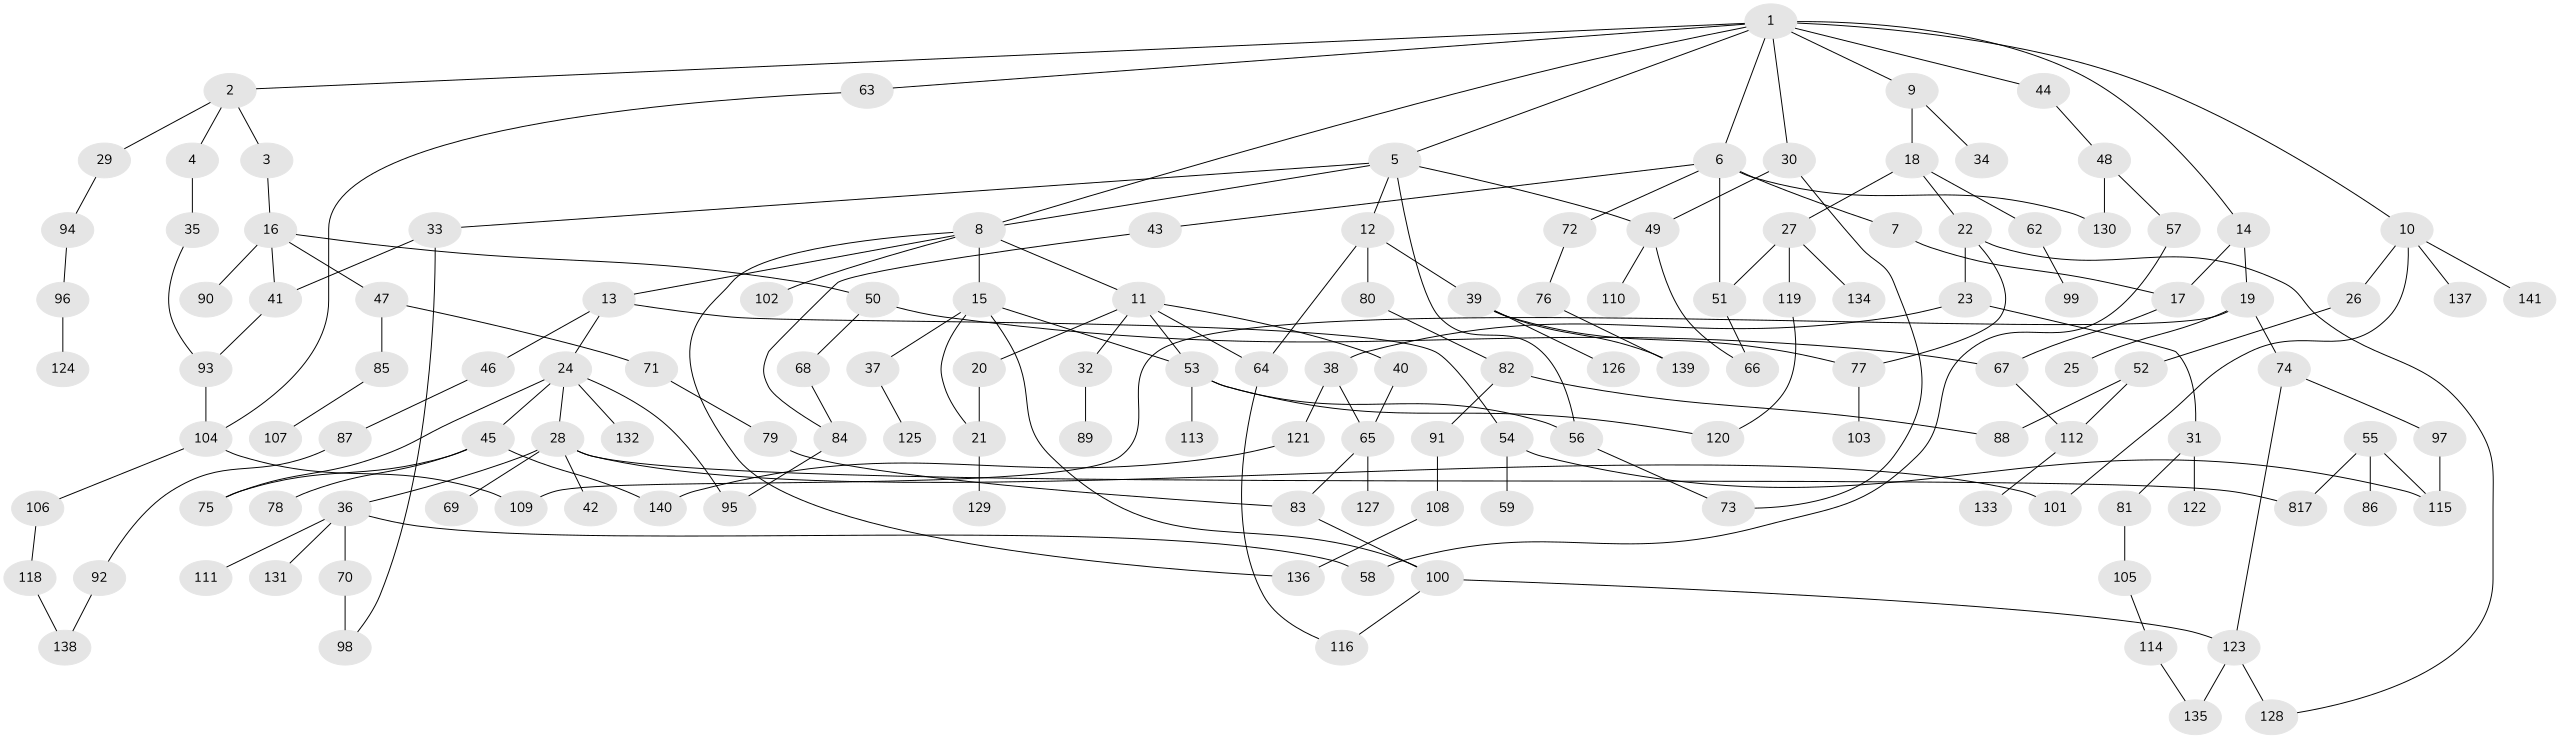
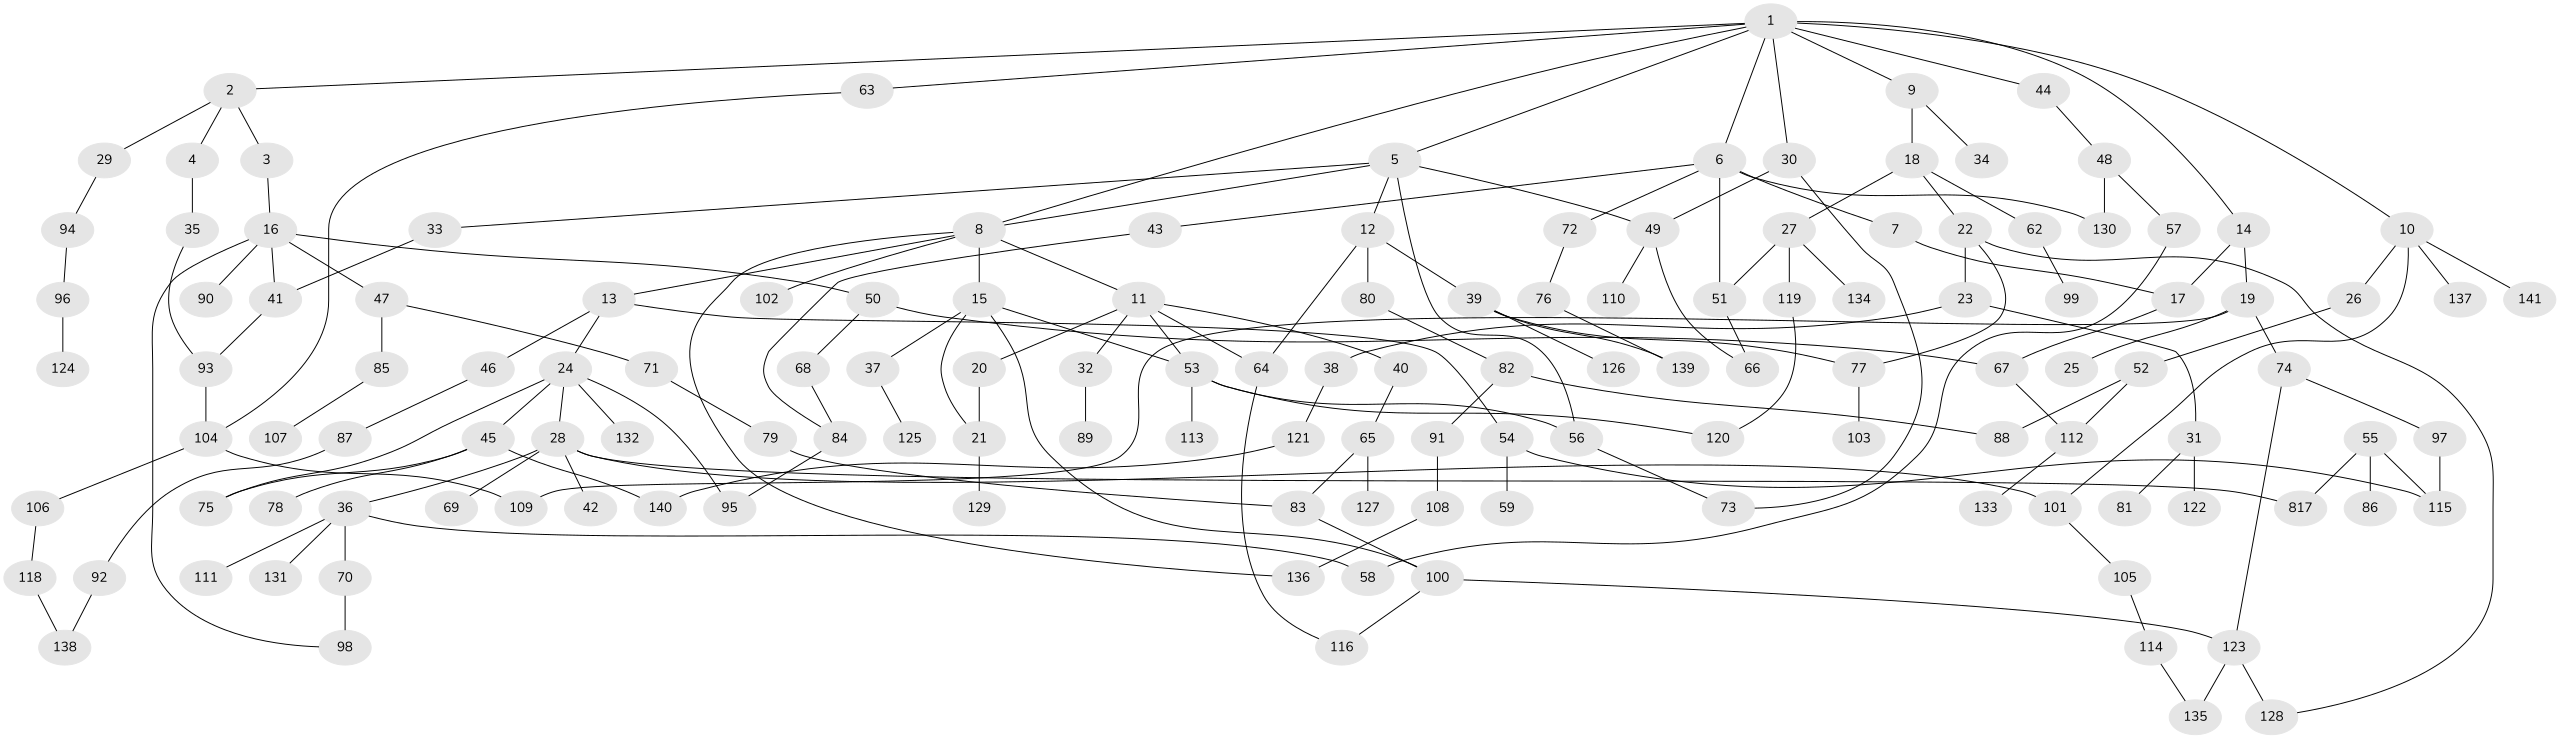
edge "38" -- "65": removed
edge "33" -- "98": now "16" -- "98"
edge "81" -- "105": now "101" -- "105"
